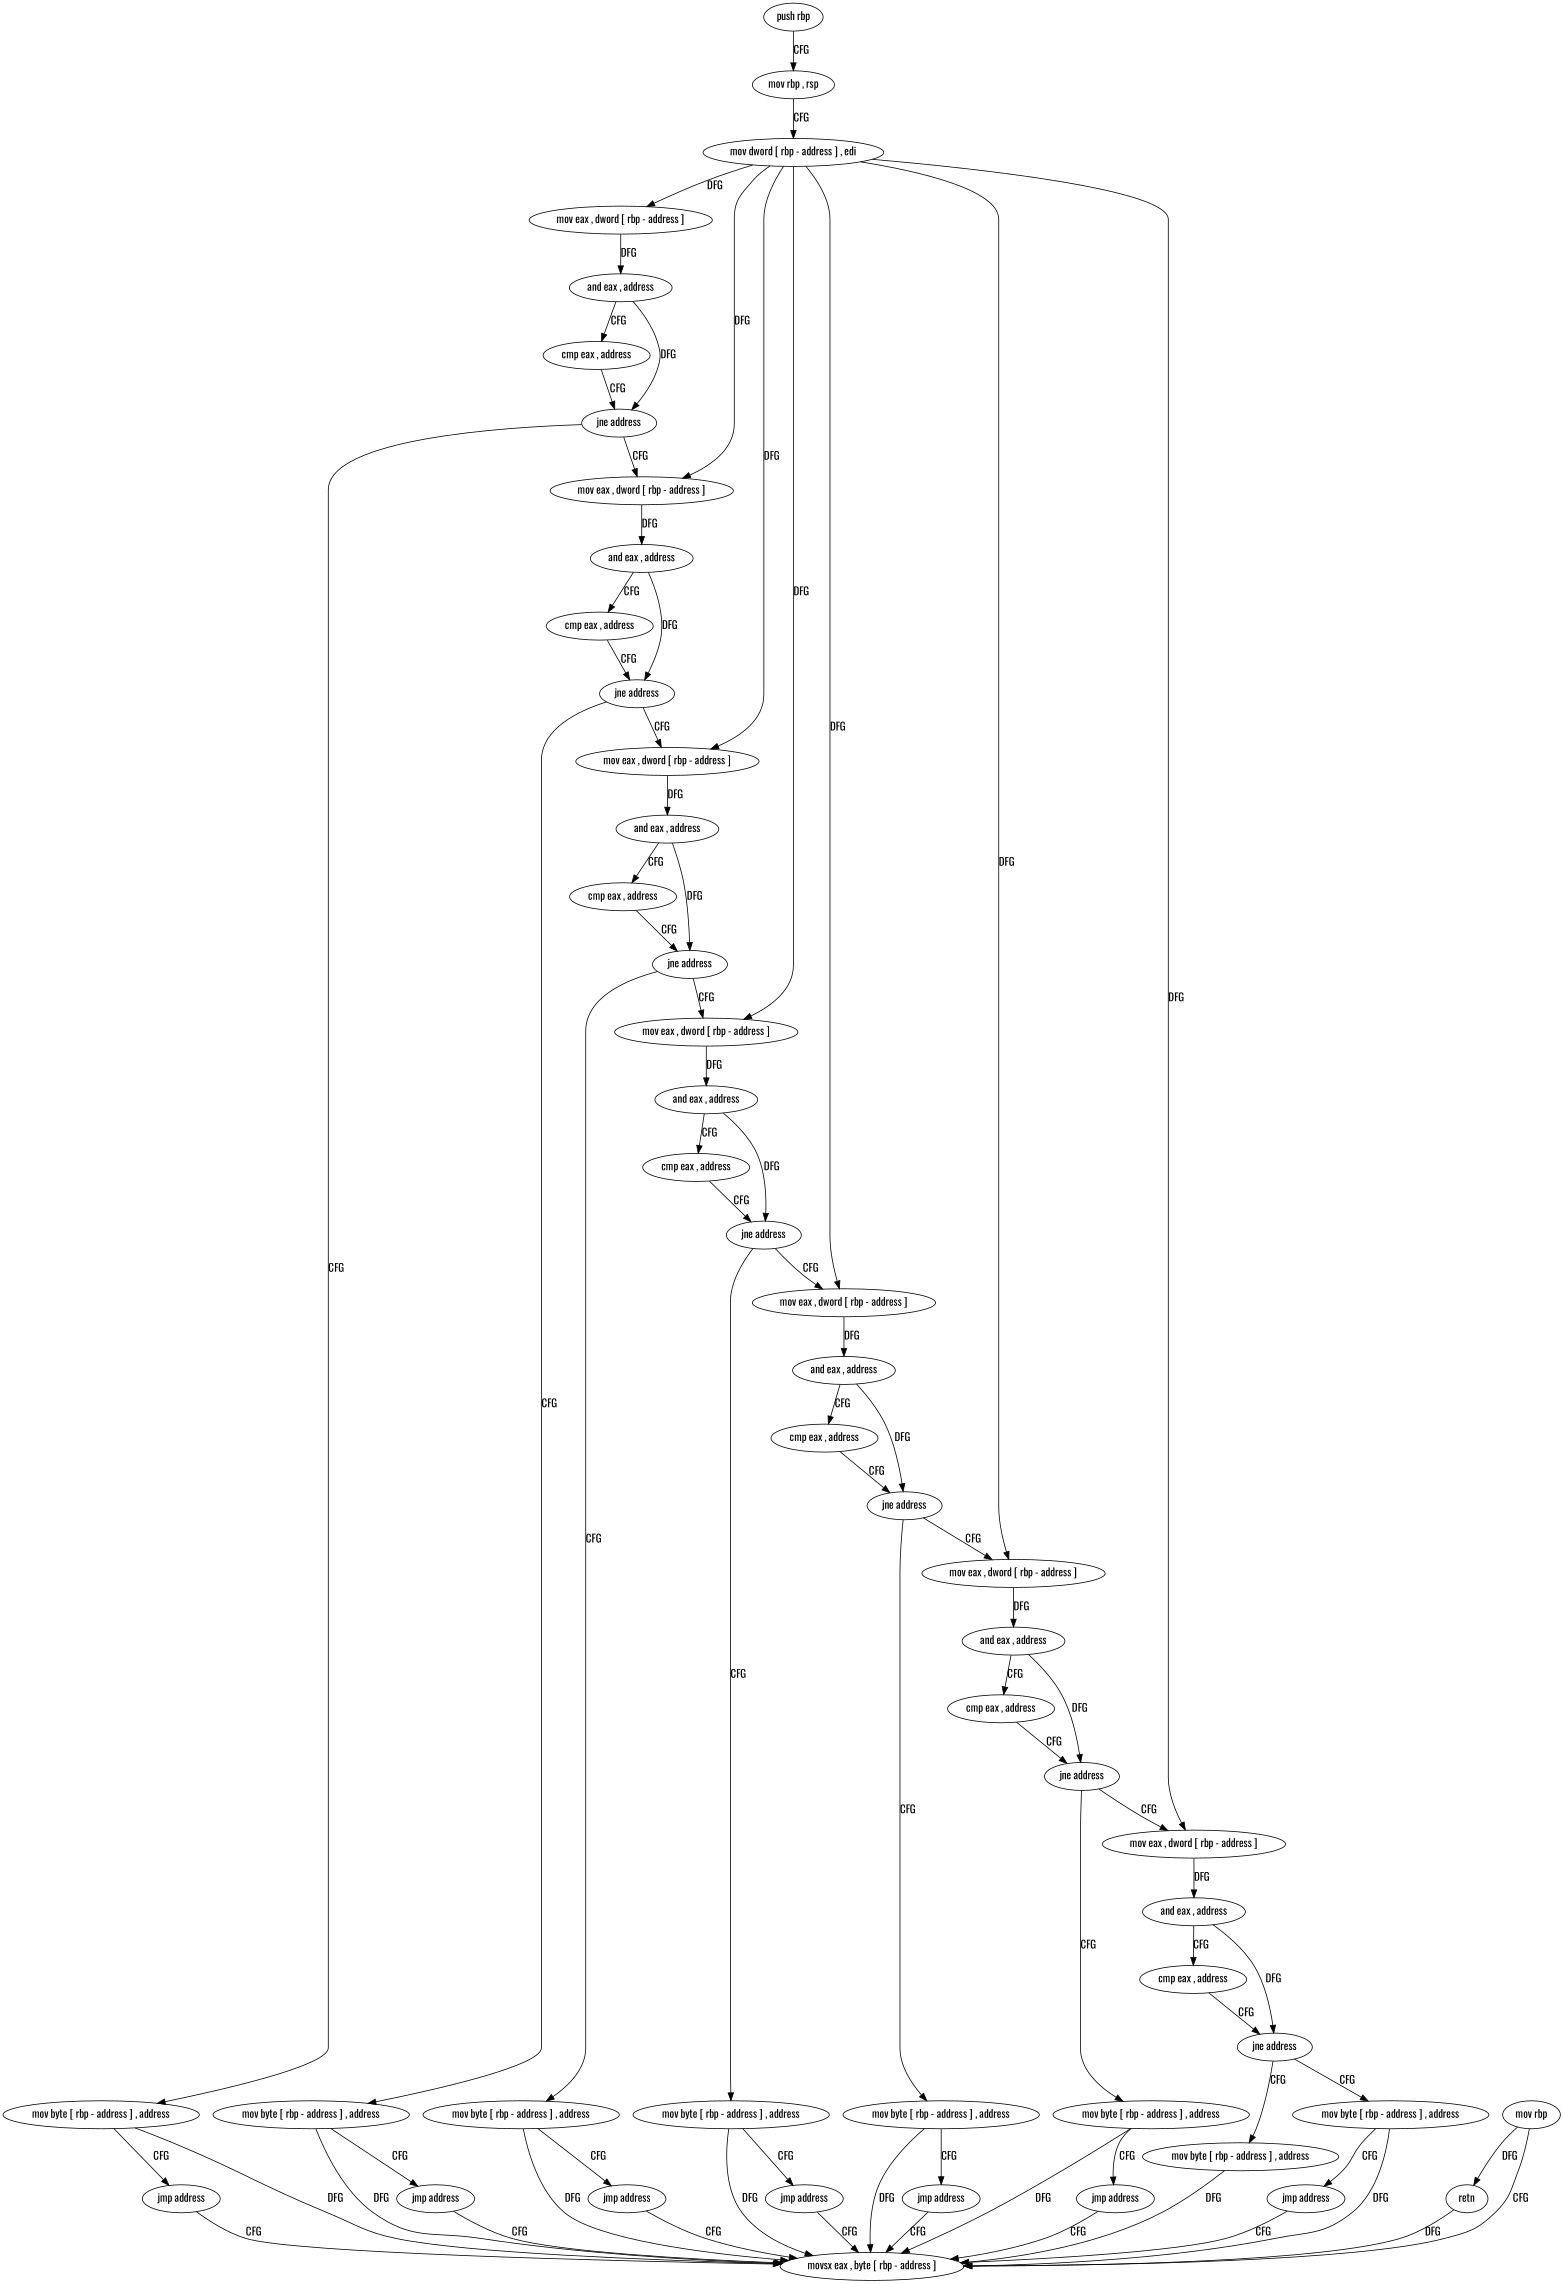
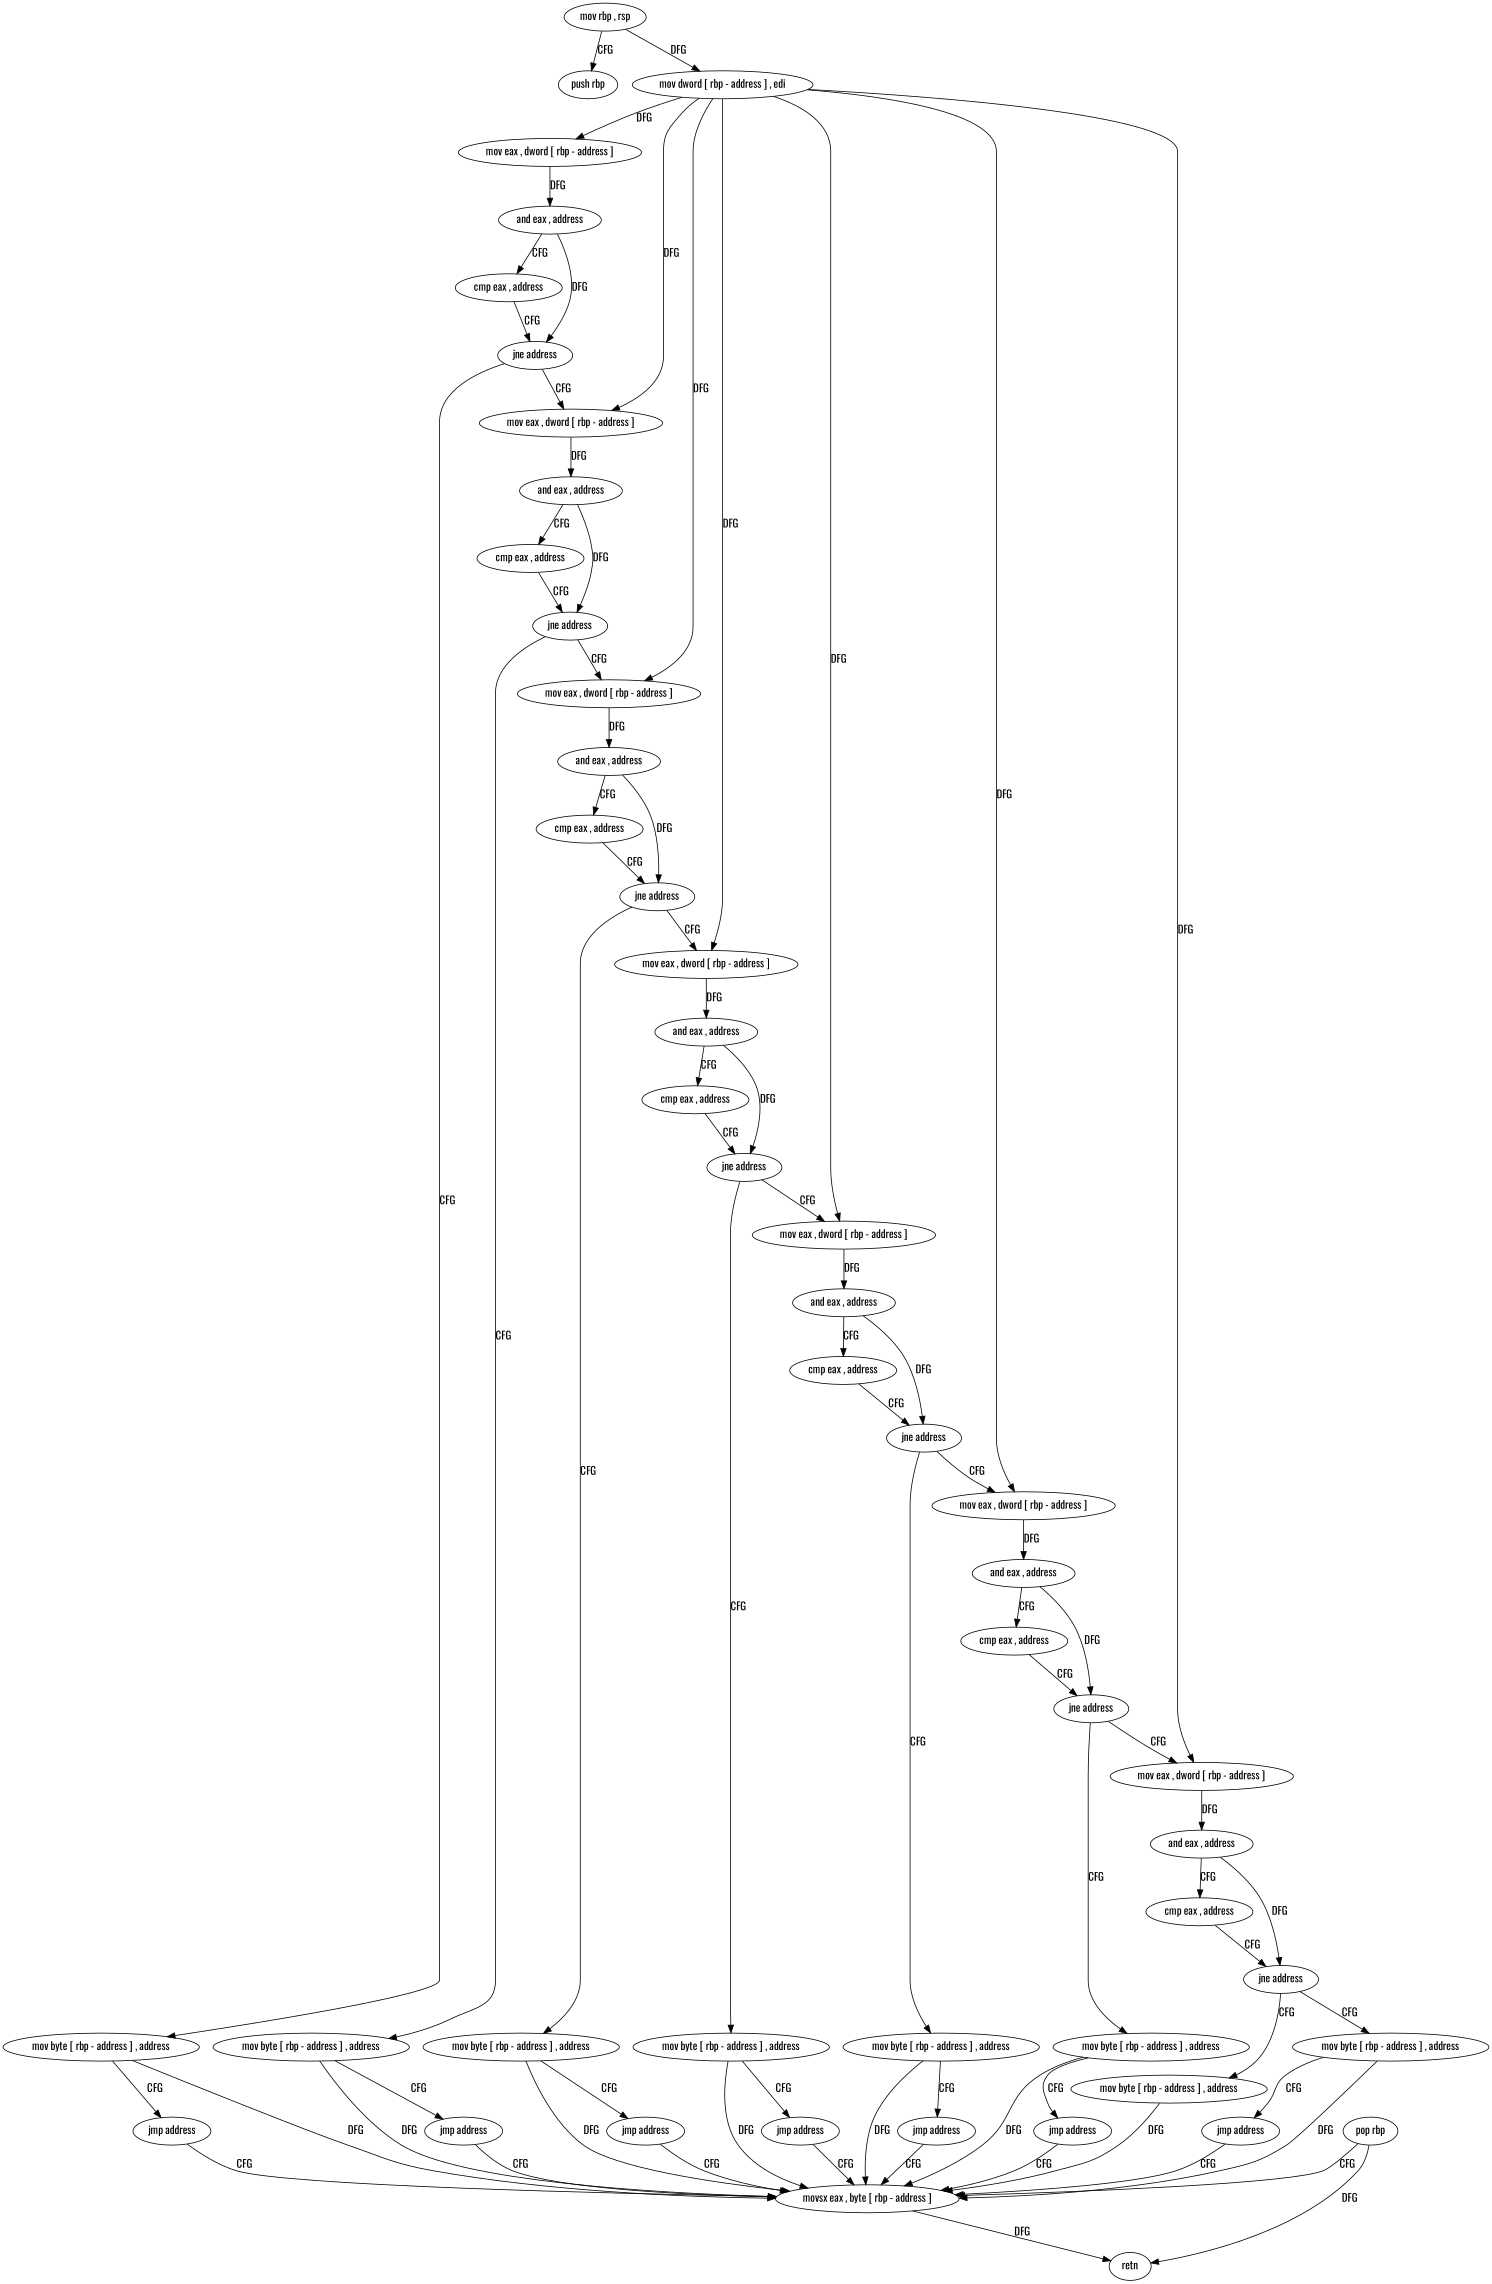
edge "push rbp" -> "mov rbp , rsp": reversed
edge "mov rbp , rsp" -> "mov dword [ rbp - address ] , edi": label "CFG" -> "DFG"
node "mov rbp": label "mov rbp" -> "pop rbp"
edge "retn" -> "movsx eax , byte [ rbp - address ]": reversed
